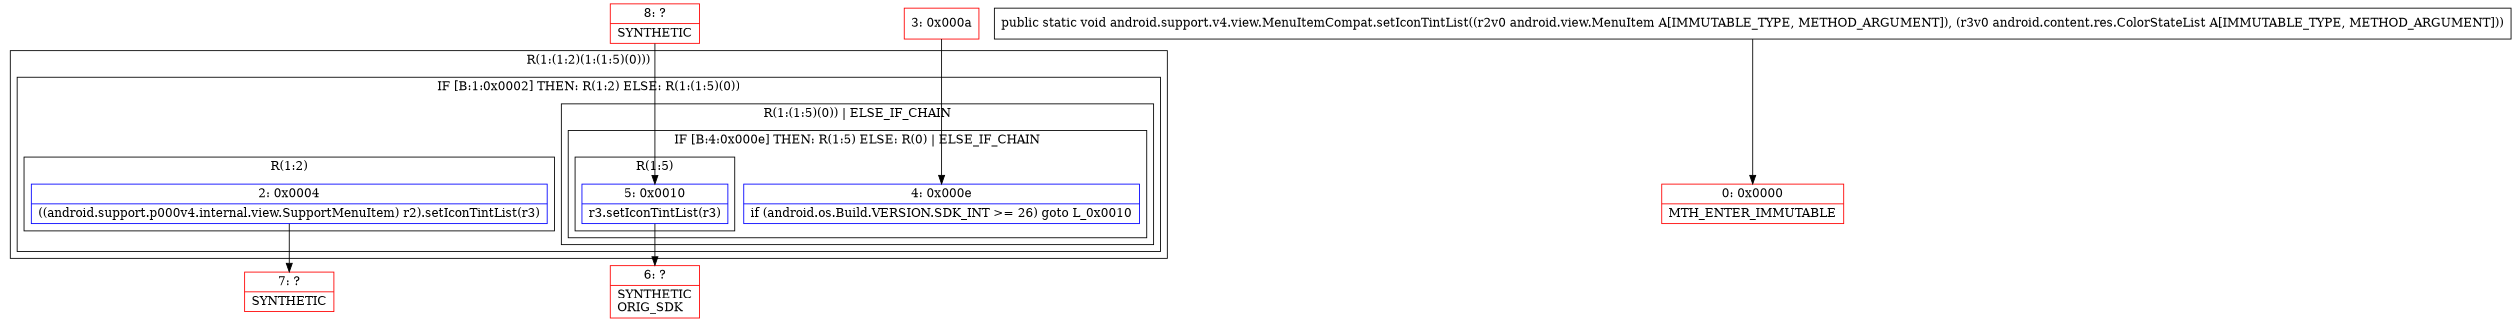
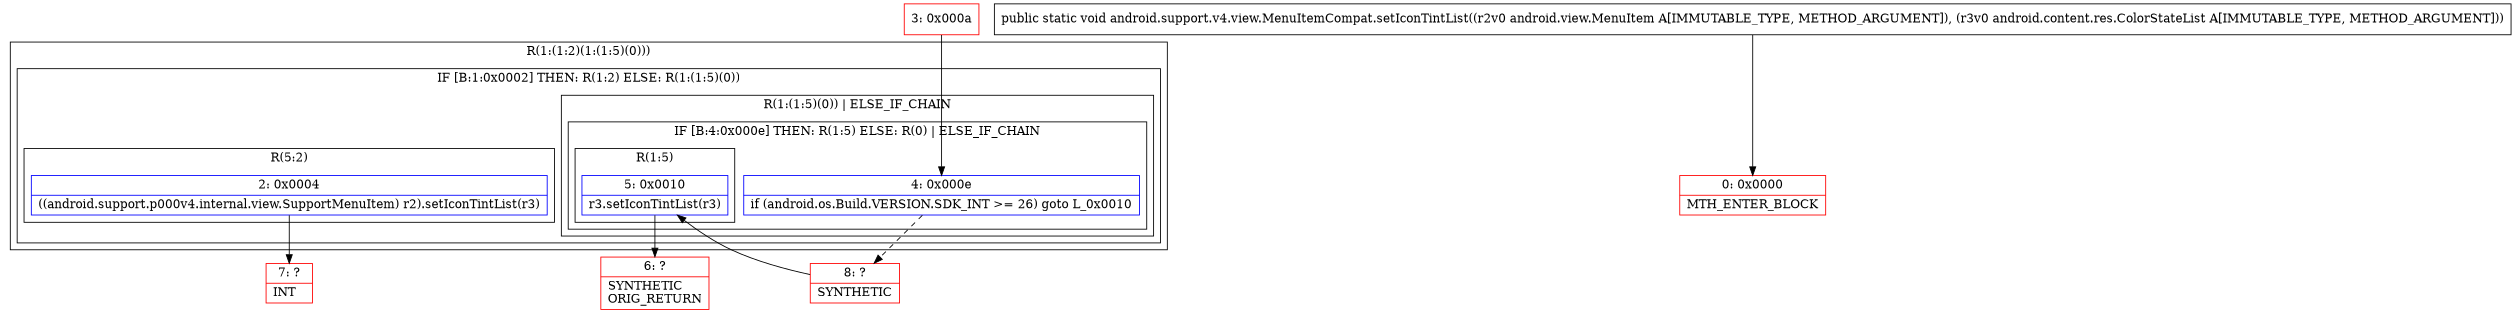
cluster "R(1:2)": label "R(1:2)" -> "R(5:2)"
node "0: 0x0000": text "MTH_ENTER_IMMUTABLE" -> "MTH_ENTER_BLOCK"
edge "4: 0x000e" -> "8: ?": added
node "7: ?": text "SYNTHETIC" -> "INT"
node "6: ?": text "ORIG_SDK" -> "ORIG_RETURN"
